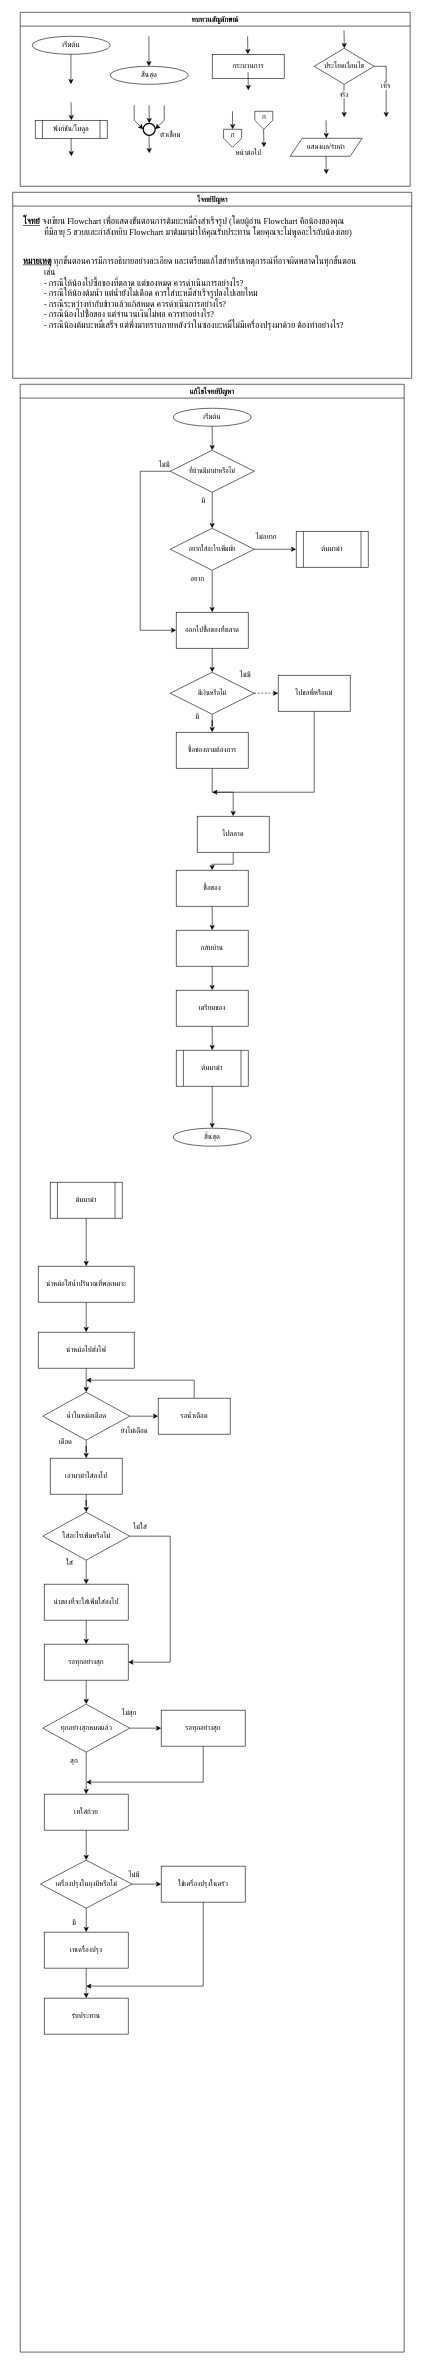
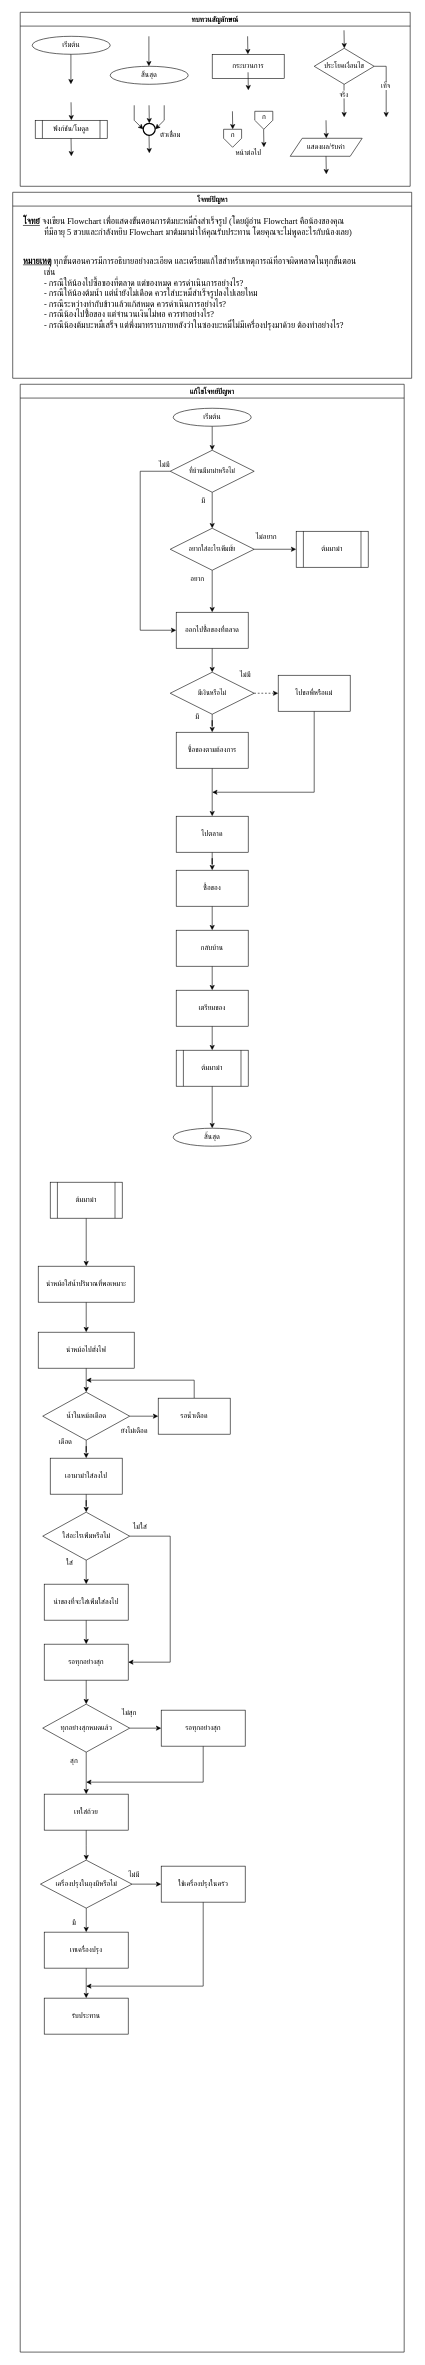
node "ไปตลาด": moved (233, 834) -> (212, 834)
